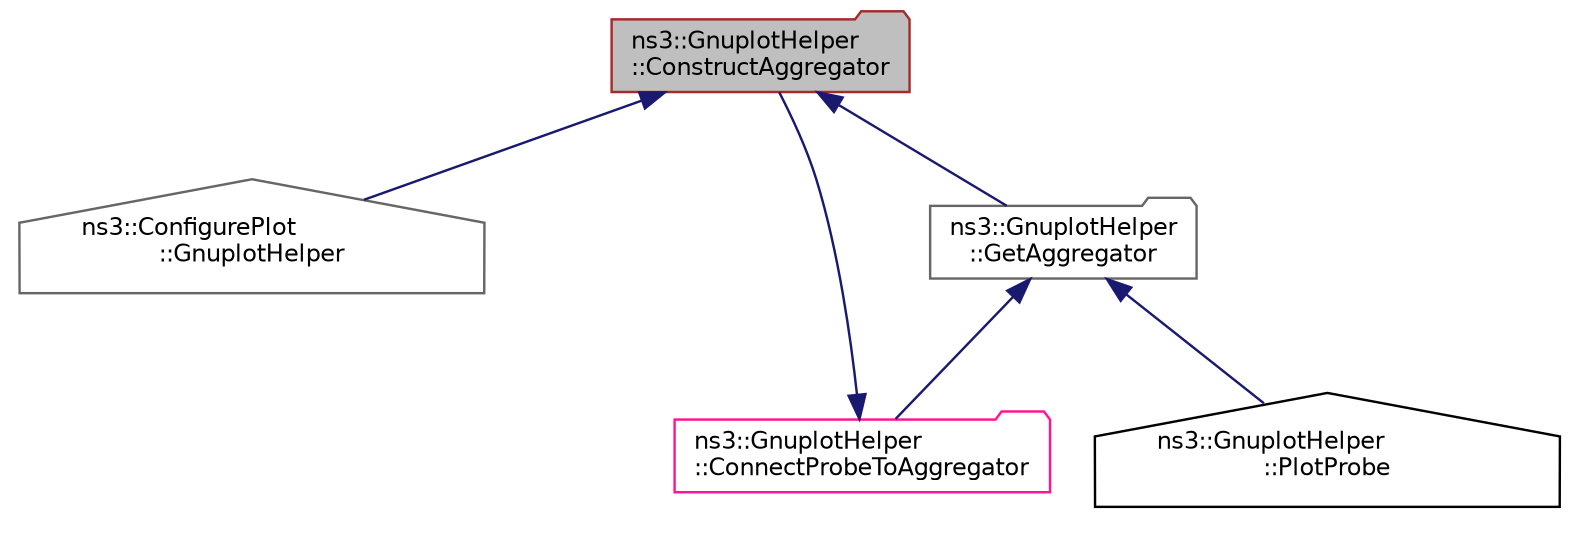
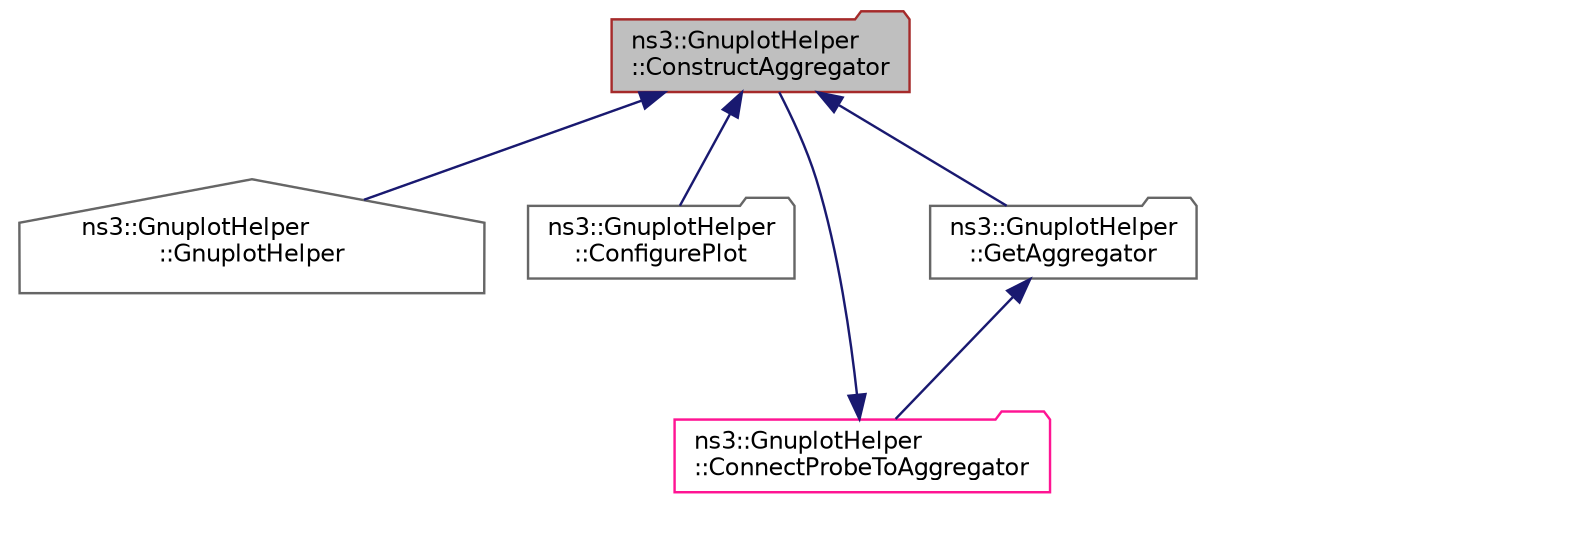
node "ns3::ConfigurePlot ::GnuplotHelper": label "ns3::ConfigurePlot ::GnuplotHelper" -> "ns3::GnuplotHelper ::GnuplotHelper"
node "ns3::GnuplotHelper ::ConfigurePlot": added
node "ns3::GnuplotHelper ::PlotProbe": removed
